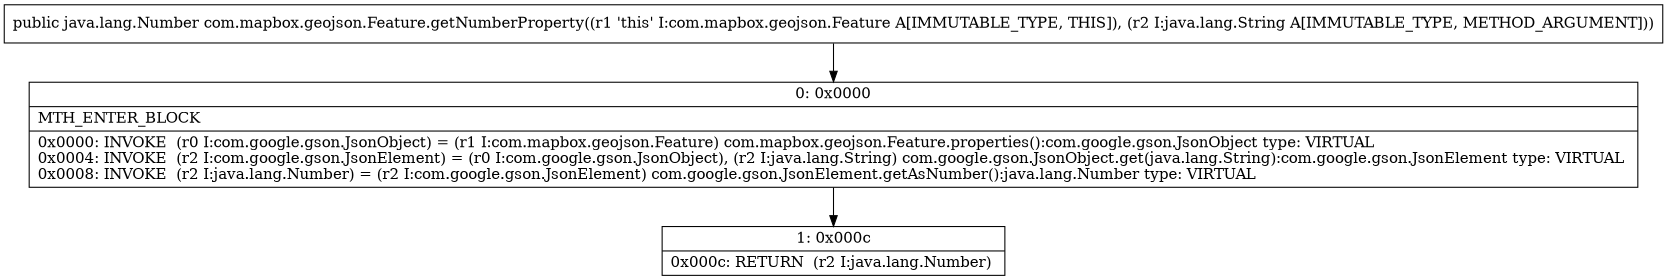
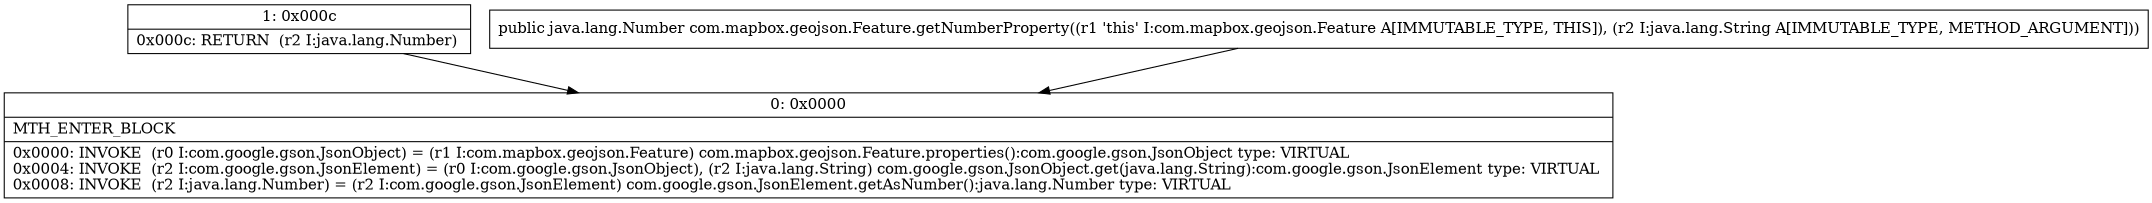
edge "0: 0x0000" -> "1: 0x000c": reversed
